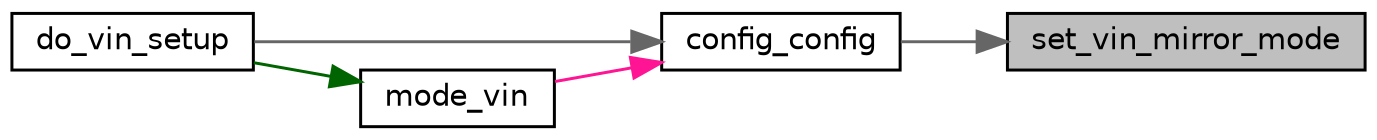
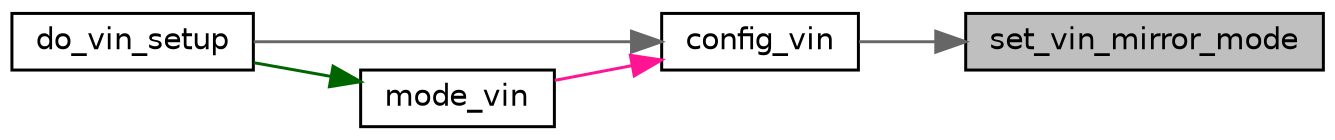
node "config_config": label "config_config" -> "config_vin"
